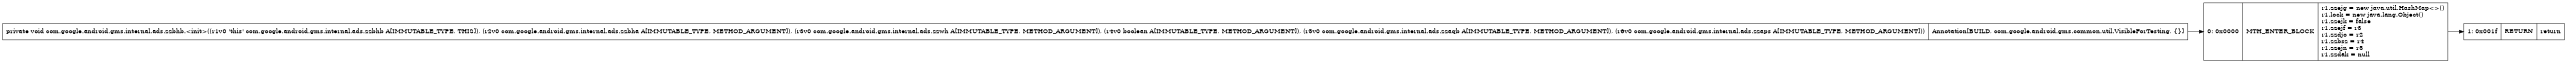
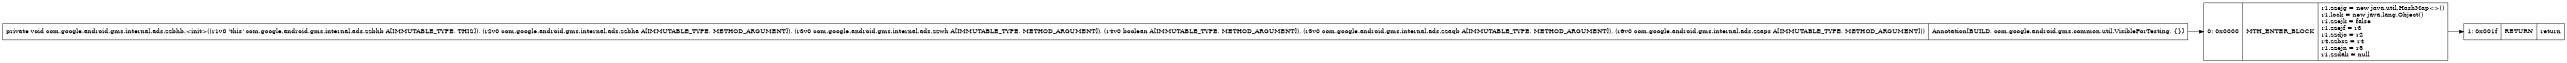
node "0: 0x0000": text "r1.zzbsz = r4" -> "r4.zzbsz = r4"
